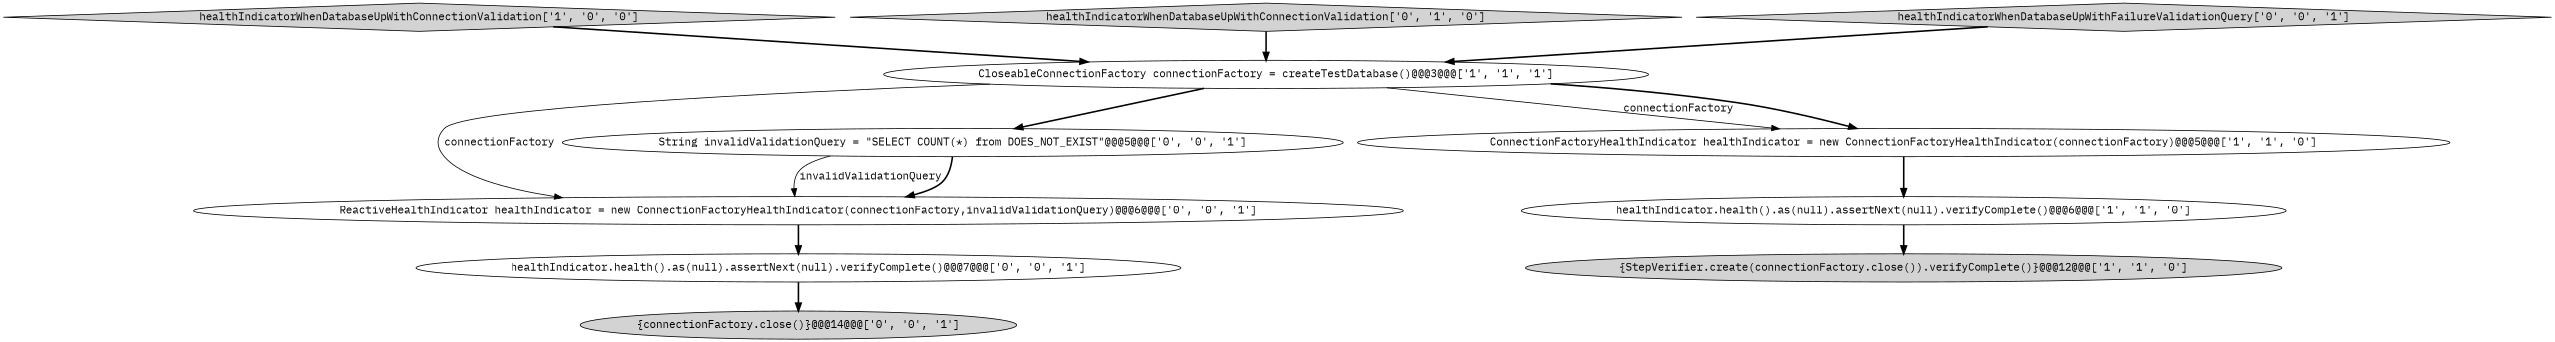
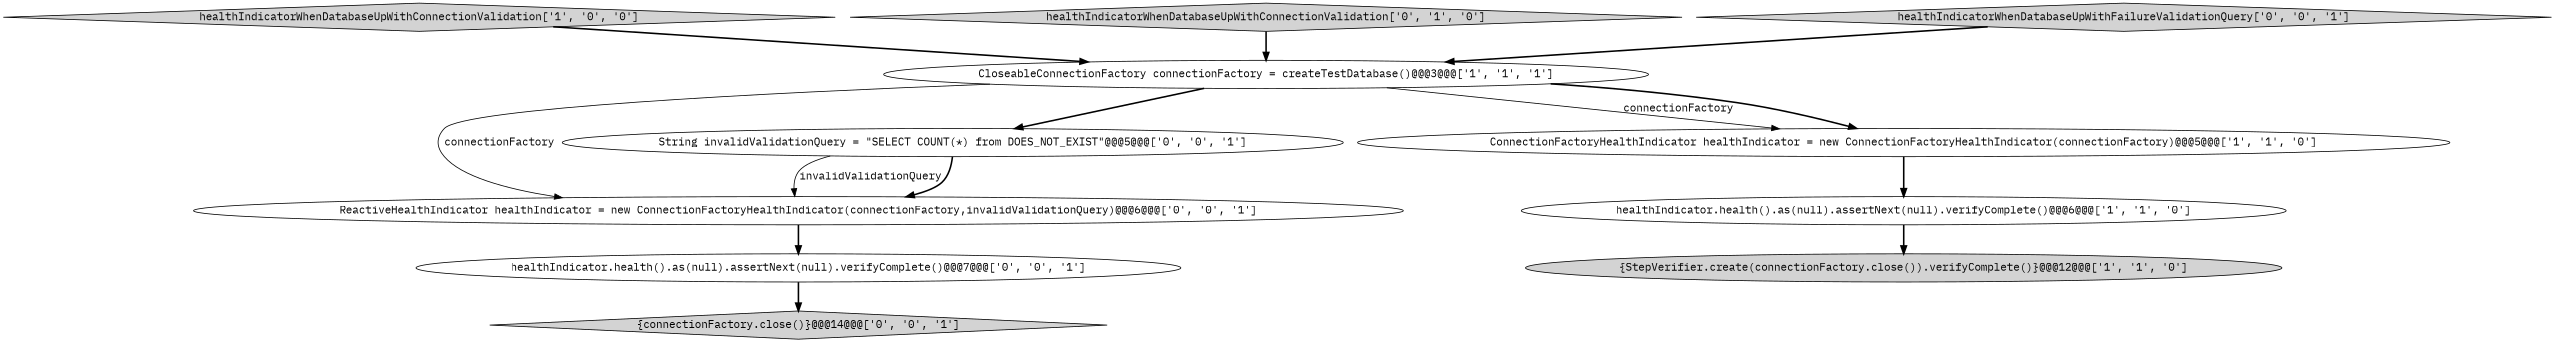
node "{connectionFactory.close()}@@@14@@@['0', '0', '1']": shape ellipse -> diamond
